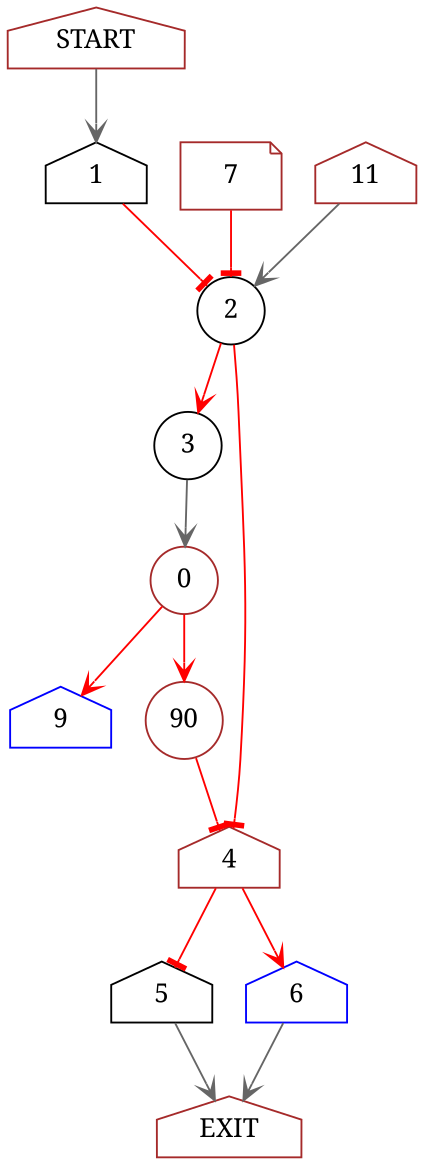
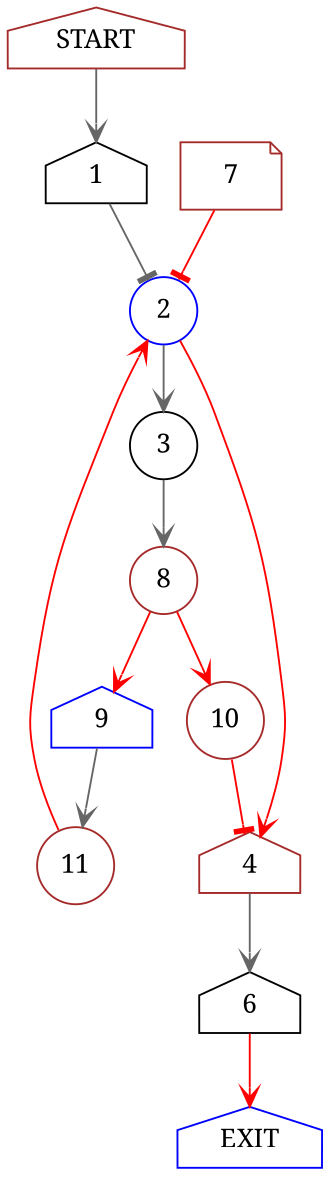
node "11": shape house -> circle
edge "11" -> "2": color gray40 -> red
edge "1" -> "2": color red -> gray40
node "2": color black -> blue
edge "2" -> "3": color red -> gray40
node "0": label "0" -> "8"
edge "2" -> "4": arrowhead tee -> vee
node "90": label "90" -> "10"
edge "9" -> "11": added
edge "4" -> "6": color red -> gray40
node "5": removed
node "6": color blue -> black
edge "6" -> "EXIT": color gray40 -> red
node "EXIT": color brown -> blue
